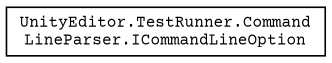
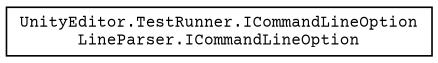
node "UnityEditor.TestRunner.Command LineParser.ICommandLineOption": label "UnityEditor.TestRunner.Command LineParser.ICommandLineOption" -> "UnityEditor.TestRunner.ICommandLineOption LineParser.ICommandLineOption"
